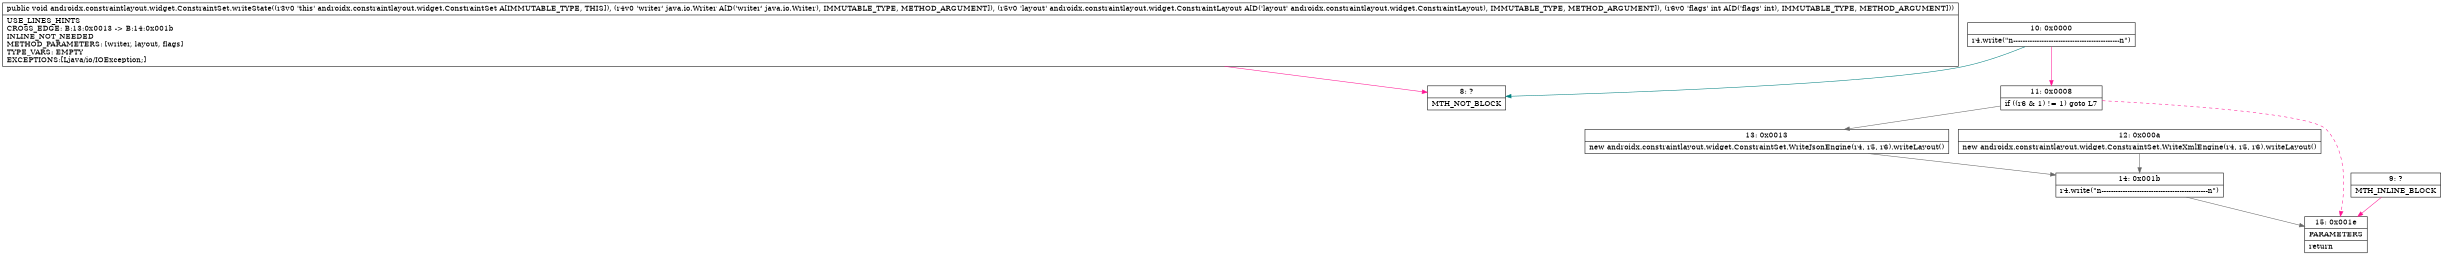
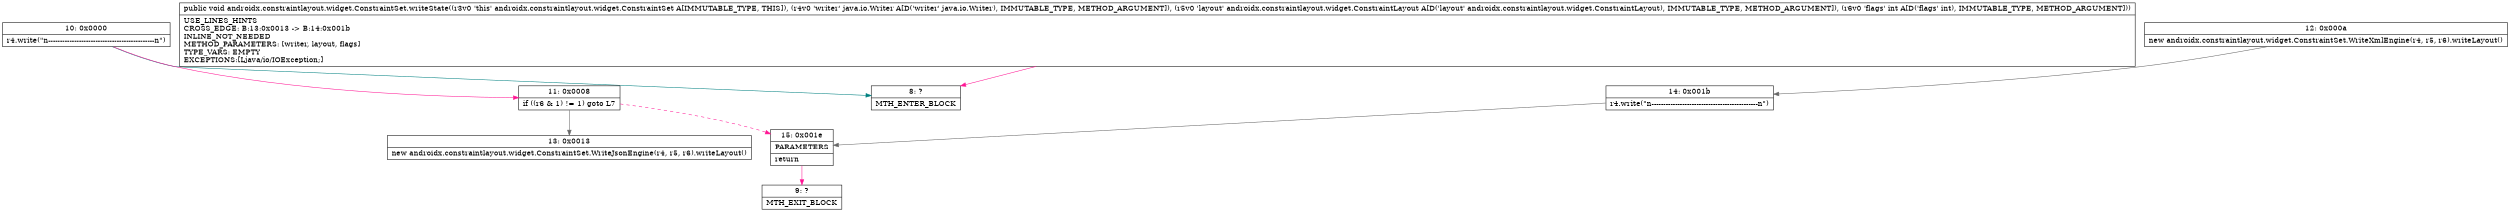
node "8: ?": text "MTH_NOT_BLOCK" -> "MTH_ENTER_BLOCK"
edge "13: 0x0013" -> "14: 0x001b": removed
node "9: ?": text "MTH_INLINE_BLOCK" -> "MTH_EXIT_BLOCK"
edge "9: ?" -> "15: 0x001e": reversed
